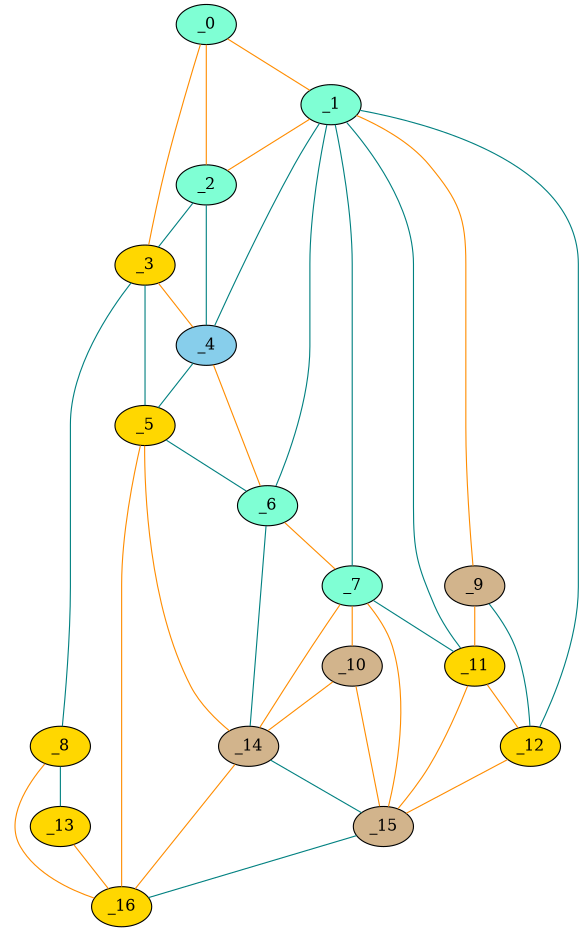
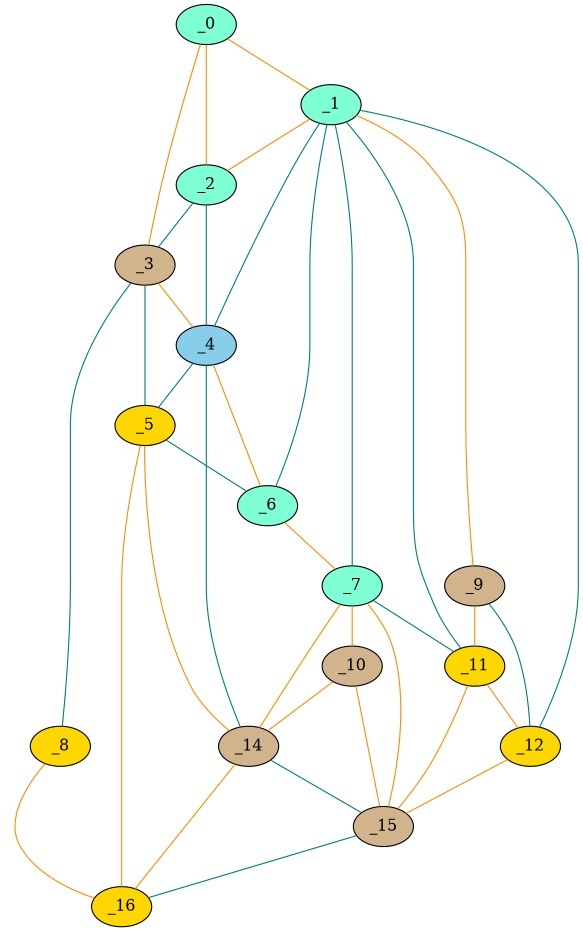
node "_3": fillcolor gold -> tan
edge "_6" -- "_14": now "_4" -- "_14"
node "_13": removed
